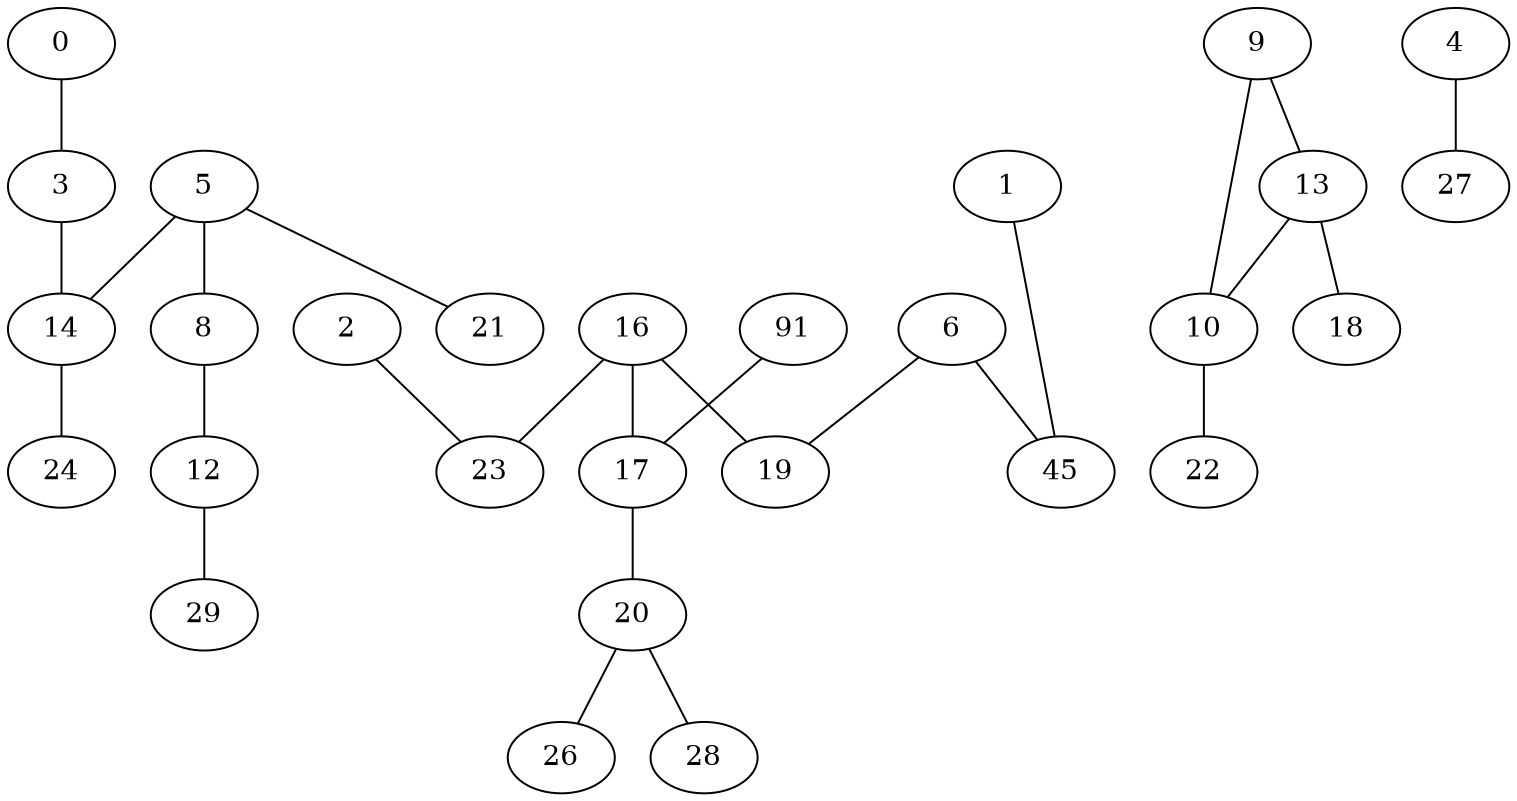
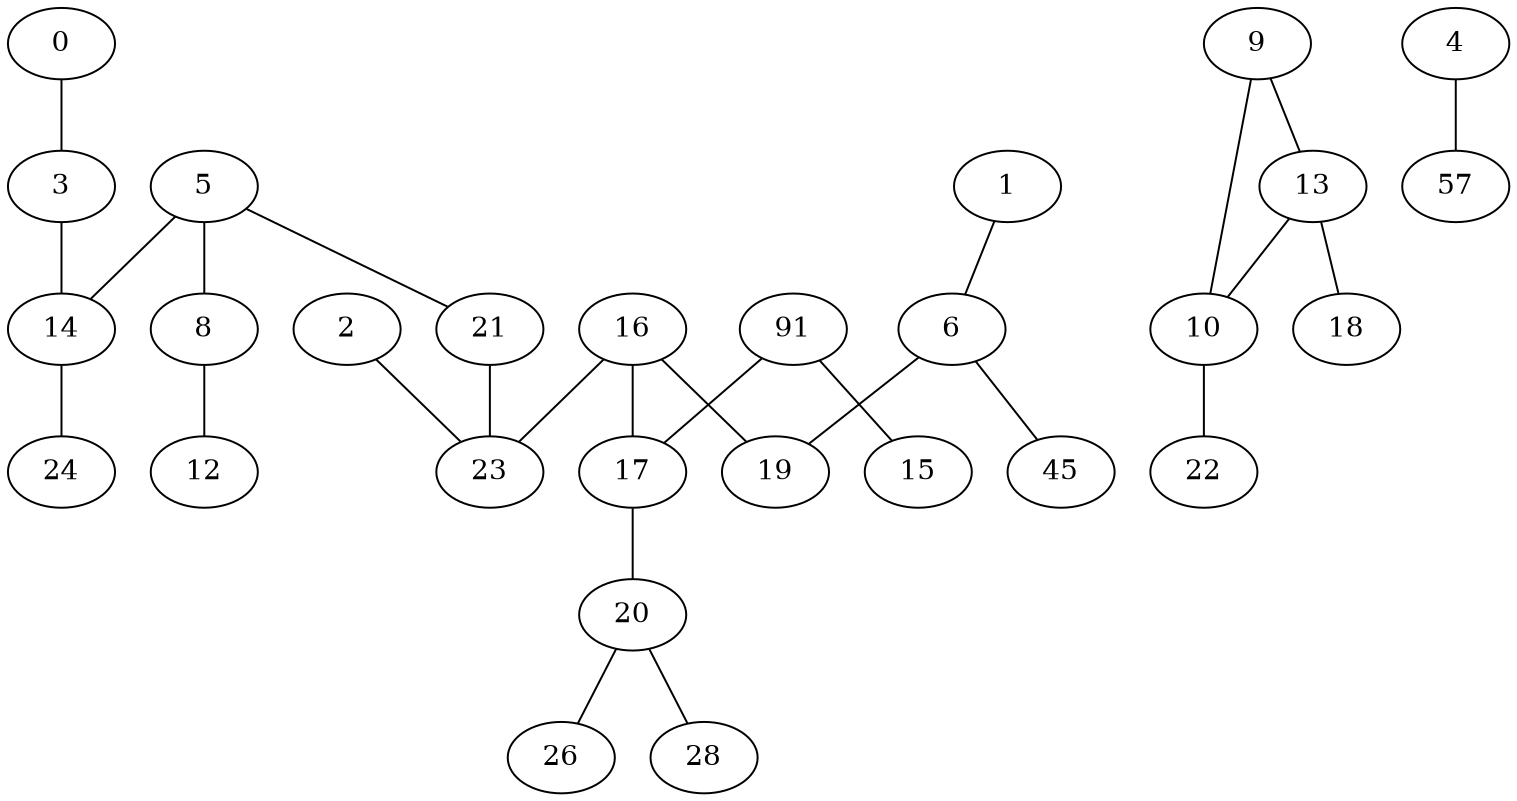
node "27": label "27" -> "57"
edge "1" -- "45": now "1" -- "6"
edge "21" -- "23": added
node "15": added
node "29": removed
